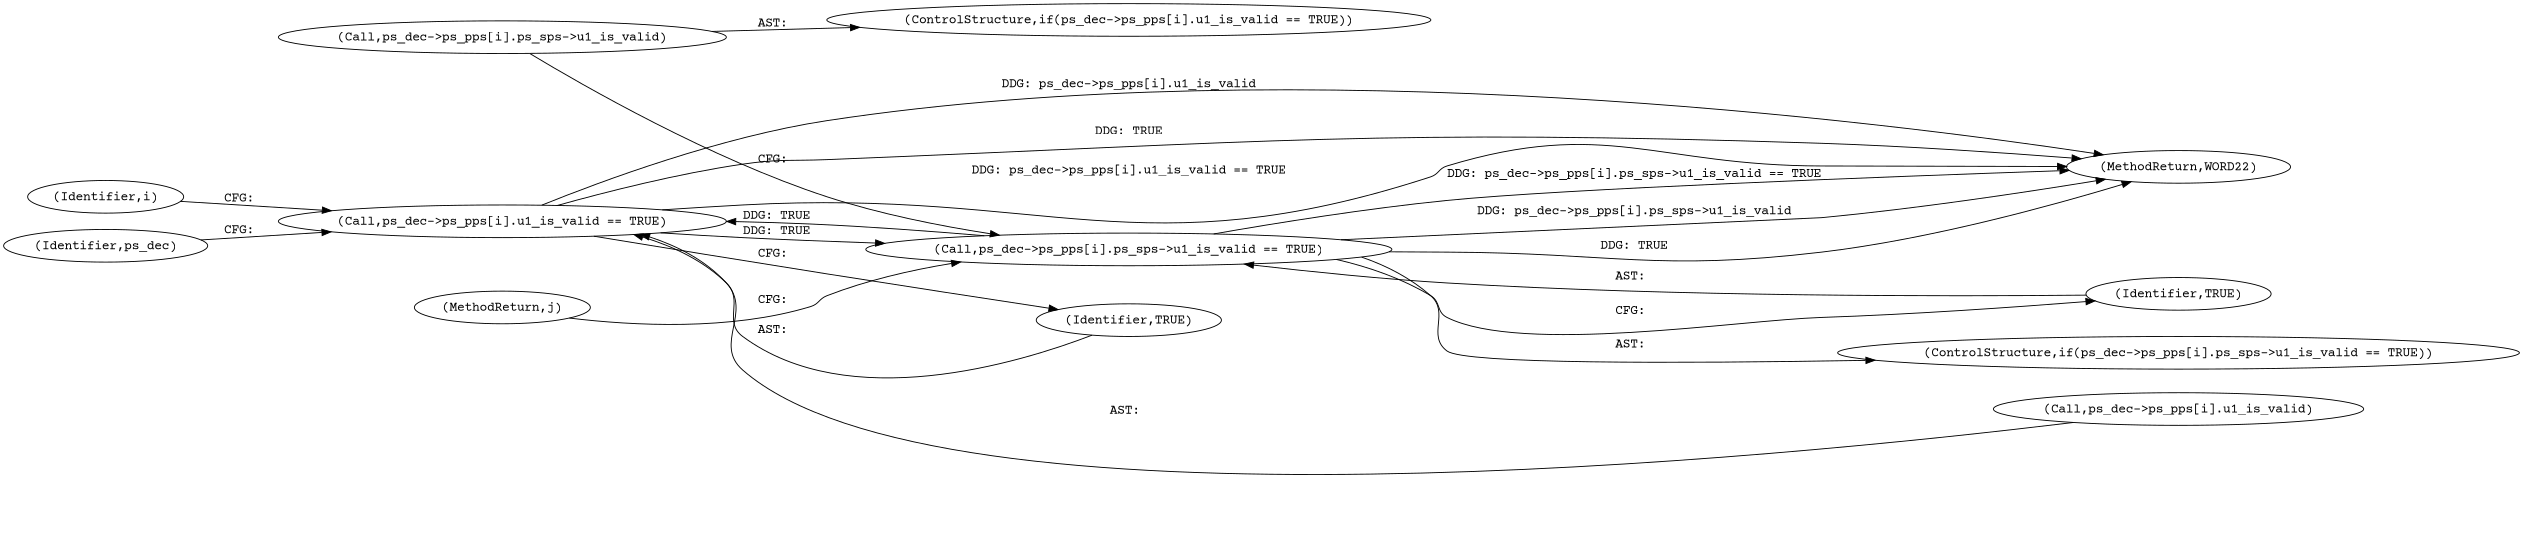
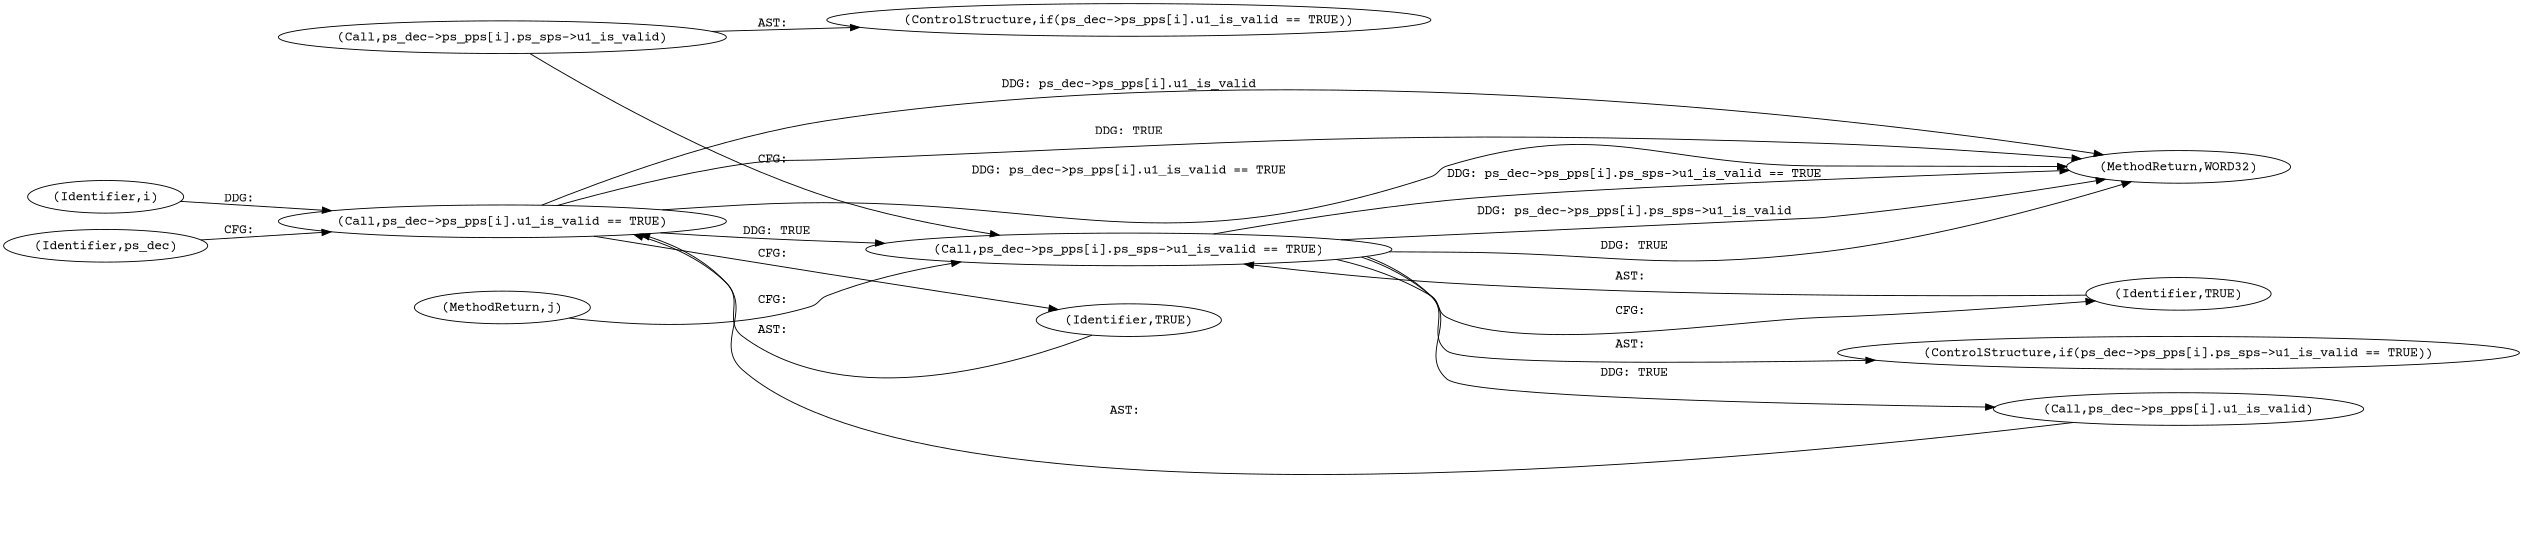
node "(MethodReturn,WORD22)": label "(MethodReturn,WORD22)" -> "(MethodReturn,WORD32)"
edge "(Identifier,i)" -> "(Call,ps_dec->ps_pps[i].u1_is_valid == TRUE)": label "CFG: " -> "DDG: "
edge "(Call,ps_dec->ps_pps[i].ps_sps->u1_is_valid == TRUE)" -> "(Call,ps_dec->ps_pps[i].u1_is_valid == TRUE)": now "(Call,ps_dec->ps_pps[i].ps_sps->u1_is_valid == TRUE)" -> "(Call,ps_dec->ps_pps[i].u1_is_valid)"
